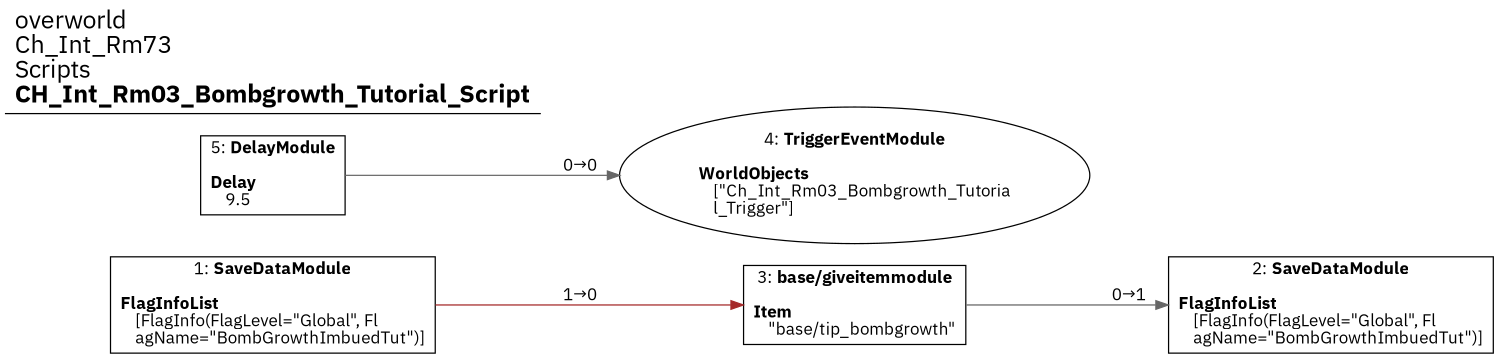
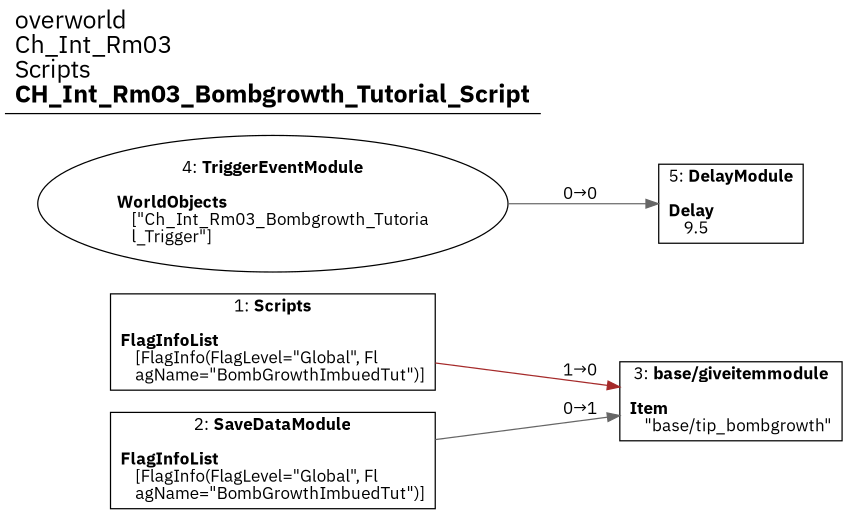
node "overworld": text "Ch_Int_Rm73" -> "Ch_Int_Rm03"
edge "5:" -> "4:": reversed
node "1:": text "SaveDataModule" -> "Scripts"
edge "3:" -> "2:": reversed
